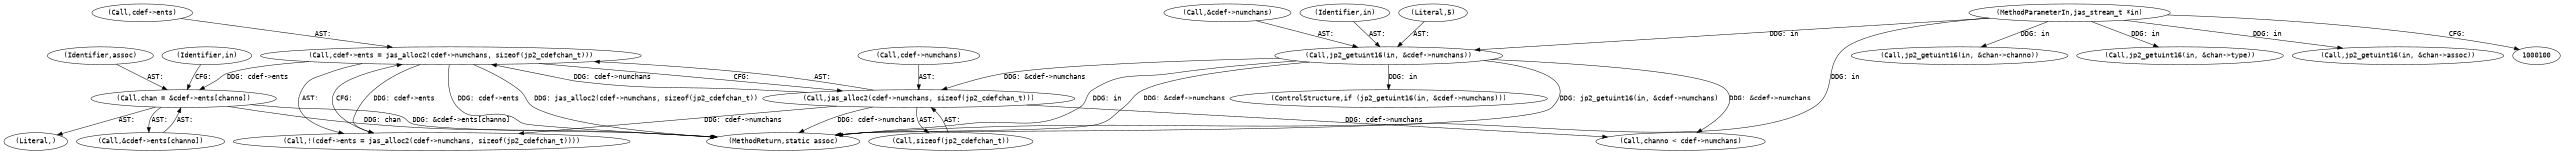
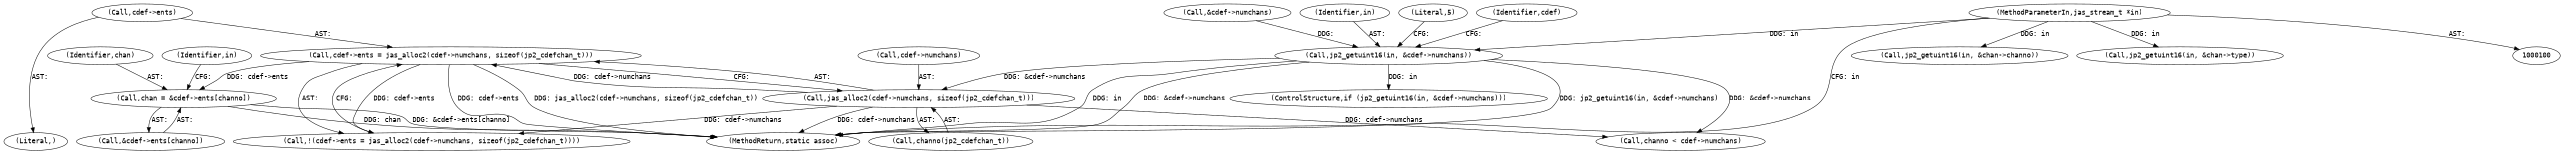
node "(Identifier,cdef)": added
edge "(Call,&cdef->numchans)" -> "(Call,jp2_getuint16(in, &cdef->numchans))": label "AST: " -> "DDG: "
edge "(Literal,5)" -> "(Call,jp2_getuint16(in, &cdef->numchans))": label "AST: " -> "CFG: "
edge "(MethodParameterIn,jas_stream_t *in)" -> "1000100": label "CFG: " -> "AST: "
node "(Identifier,assoc)": label "(Identifier,assoc)" -> "(Identifier,chan)"
node "(Call,jp2_getuint16(in, &chan->assoc))": removed
edge "(MethodParameterIn,jas_stream_t *in)" -> "(MethodReturn,static assoc)": label "DDG: in" -> "CFG: in"
edge "(Call,chan = &cdef->ents[channo])" -> "(Literal,)": now "(Call,cdef->ents)" -> "(Literal,)"
node "(Call,sizeof(jp2_cdefchan_t))": label "(Call,sizeof(jp2_cdefchan_t))" -> "(Call,channo(jp2_cdefchan_t))"
